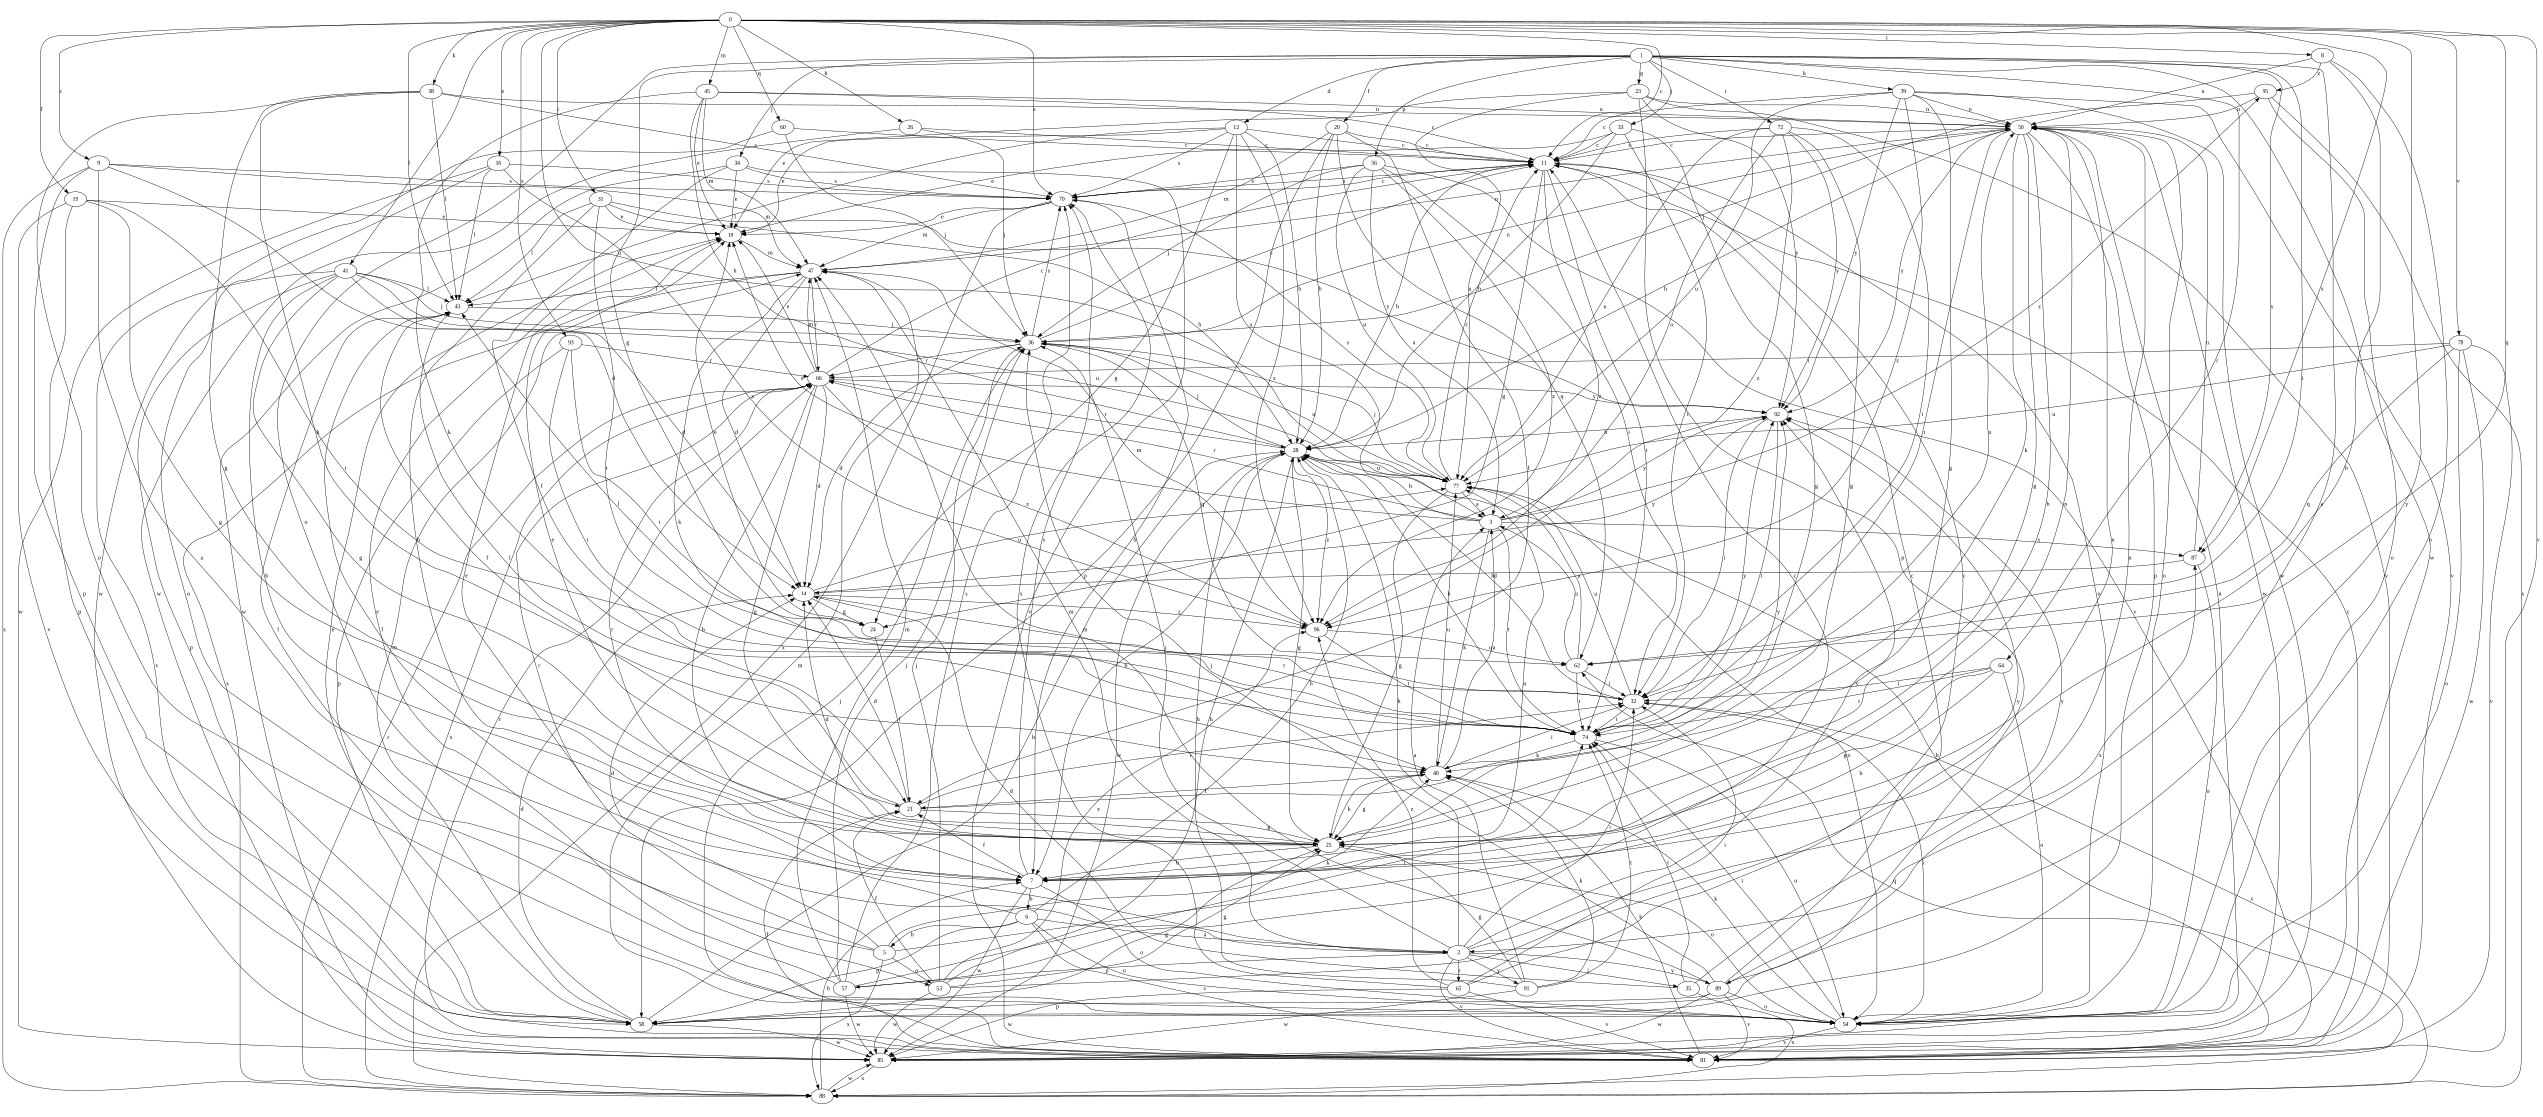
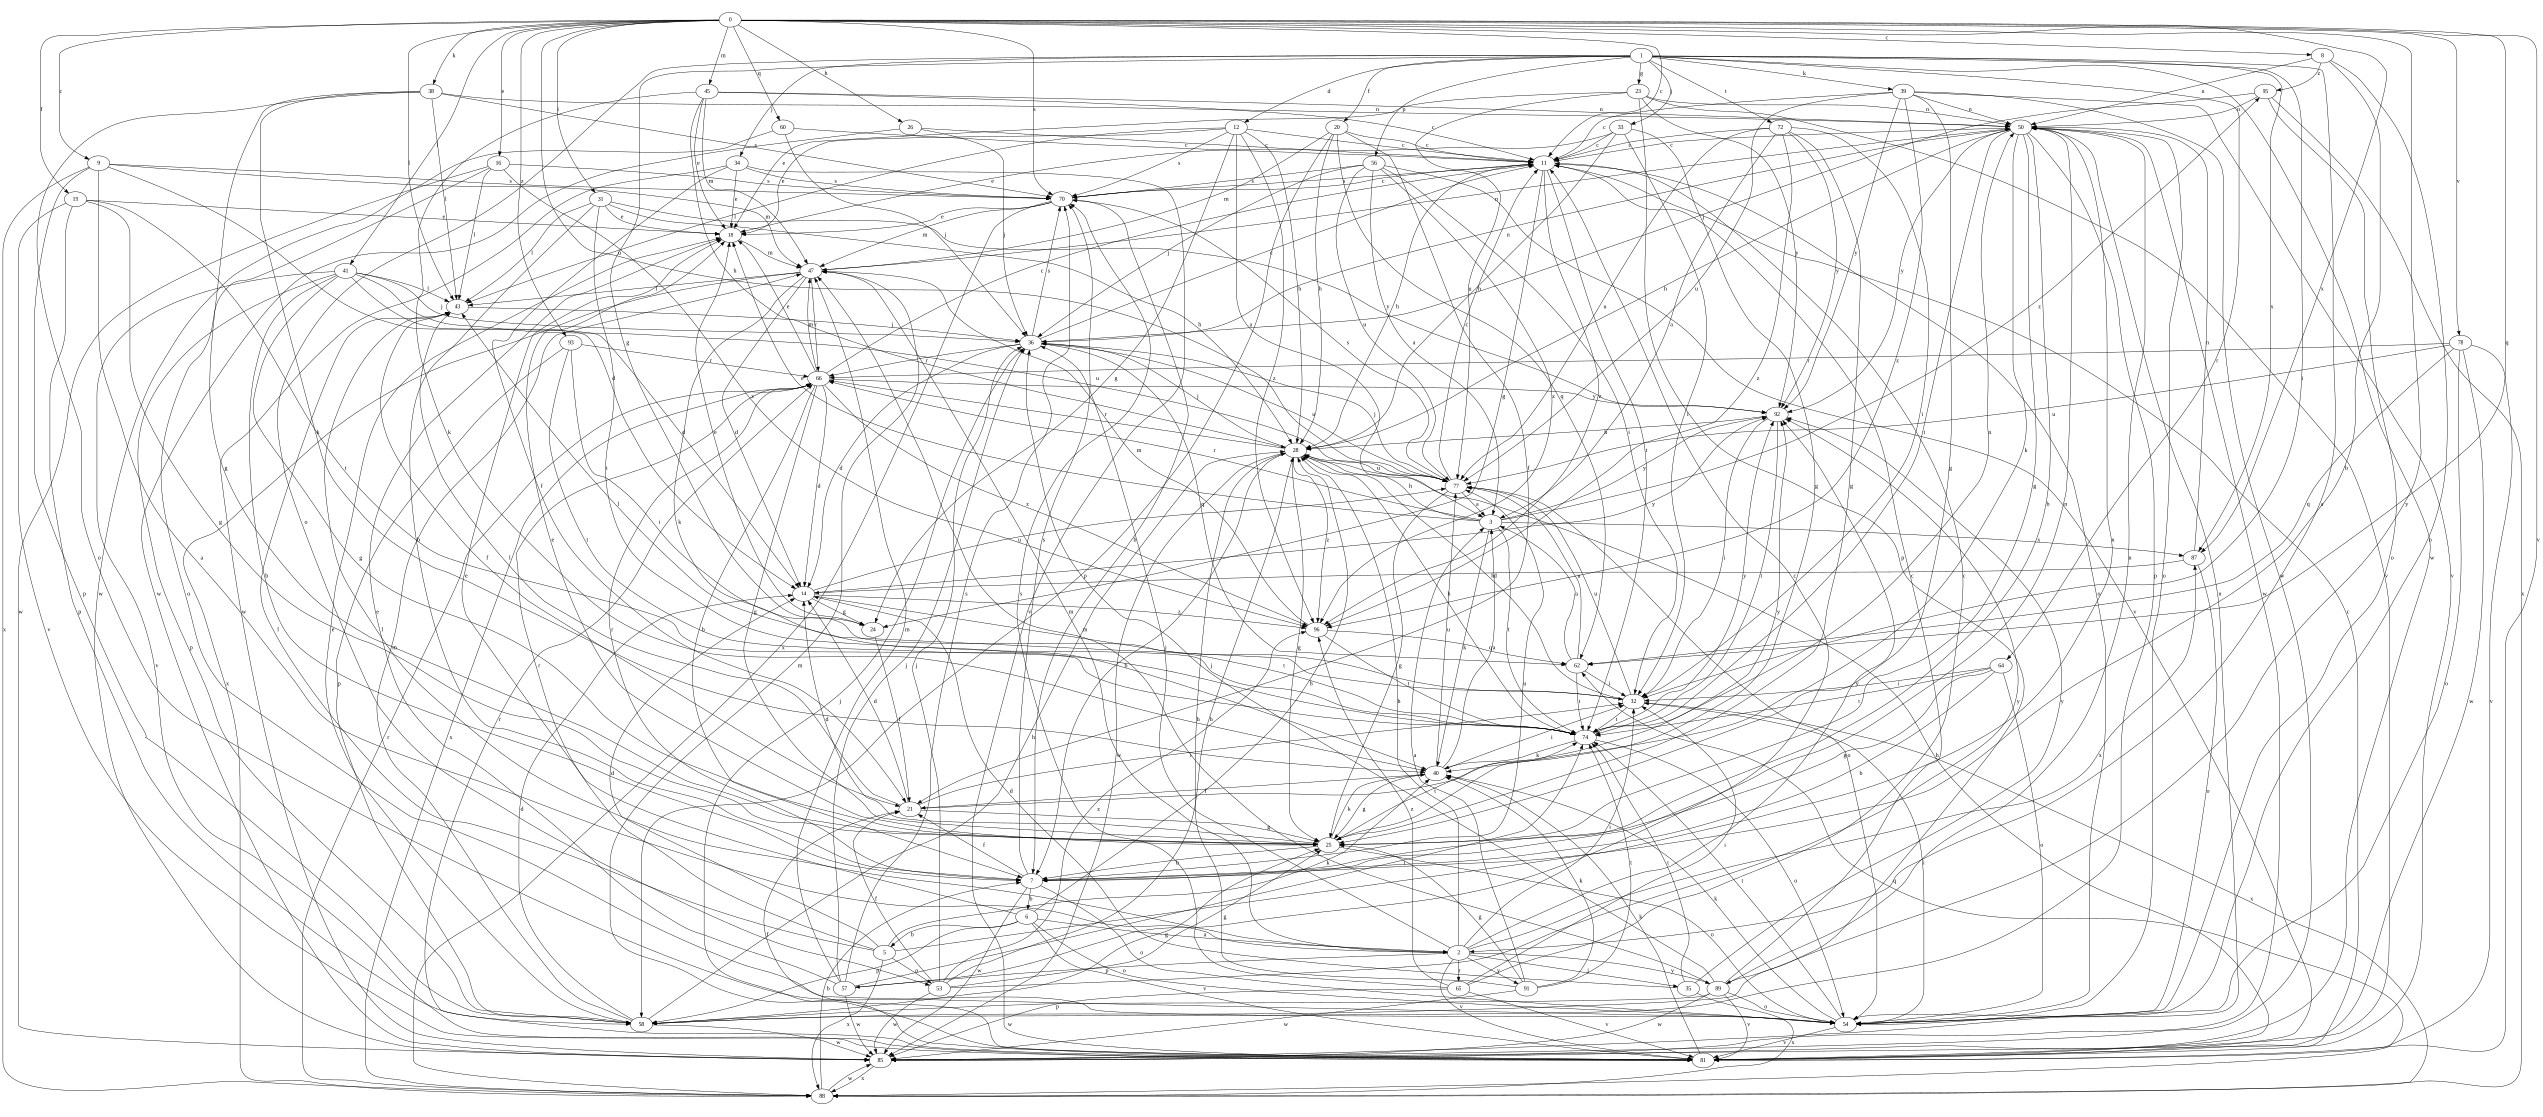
edge "25" -> "74": added, label "t"
